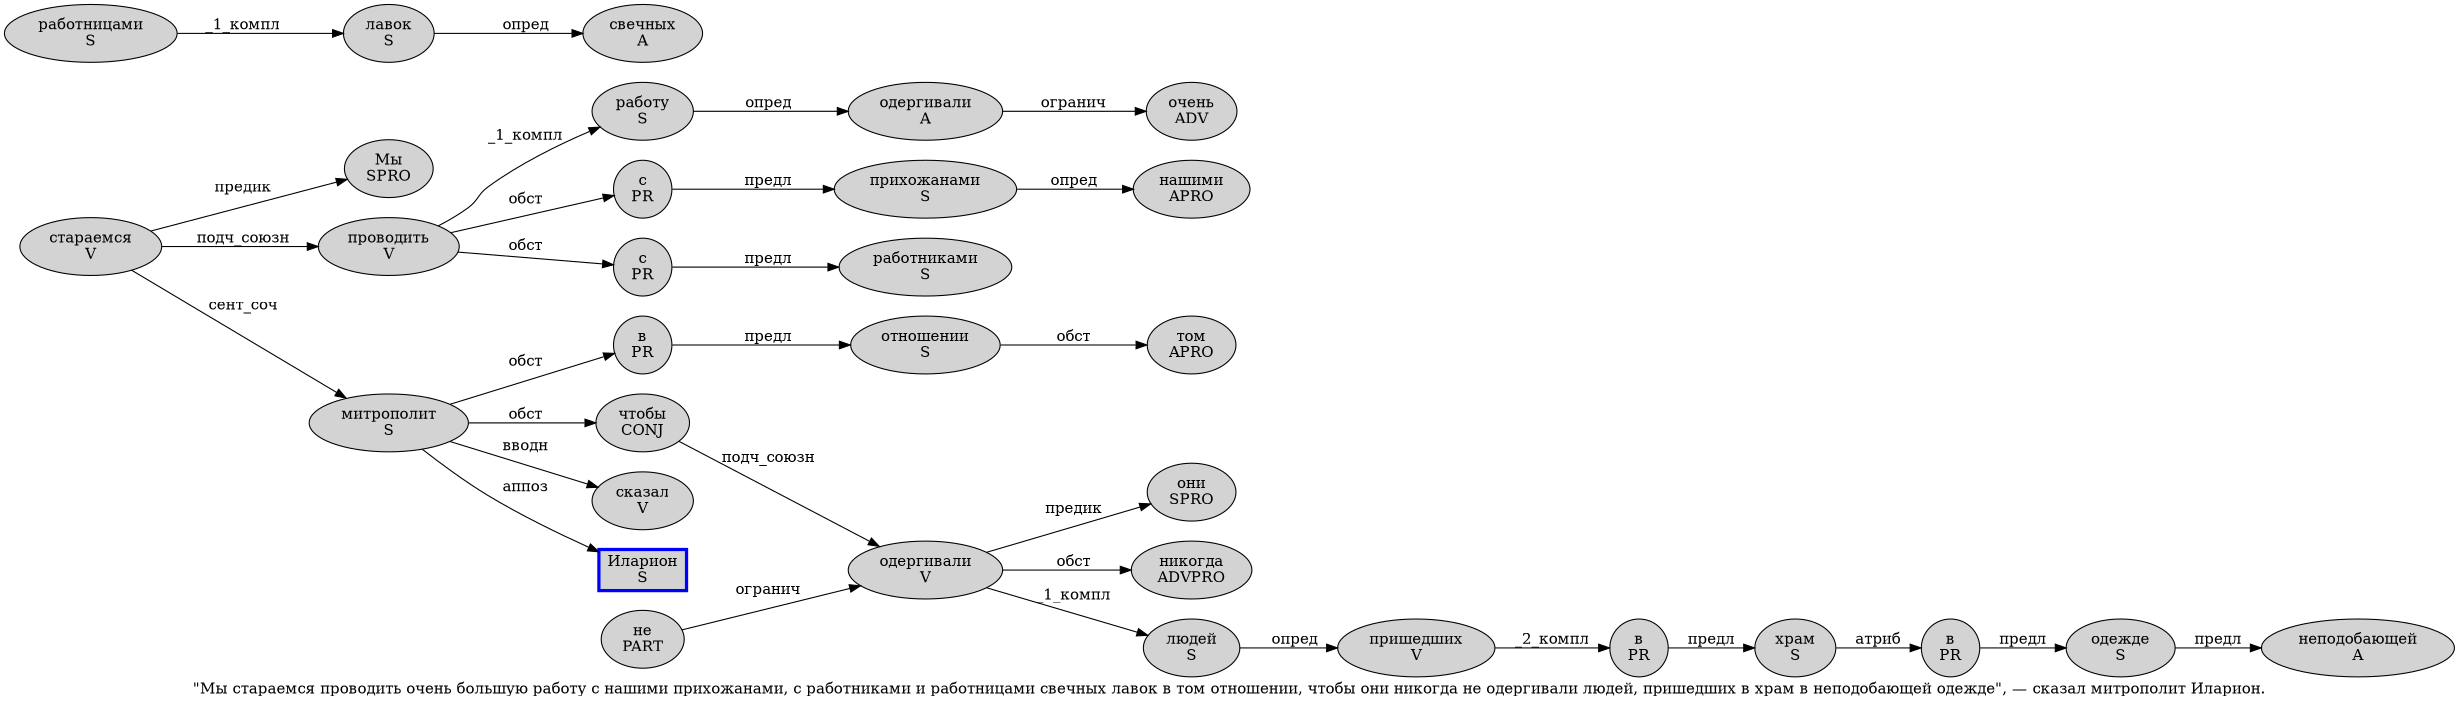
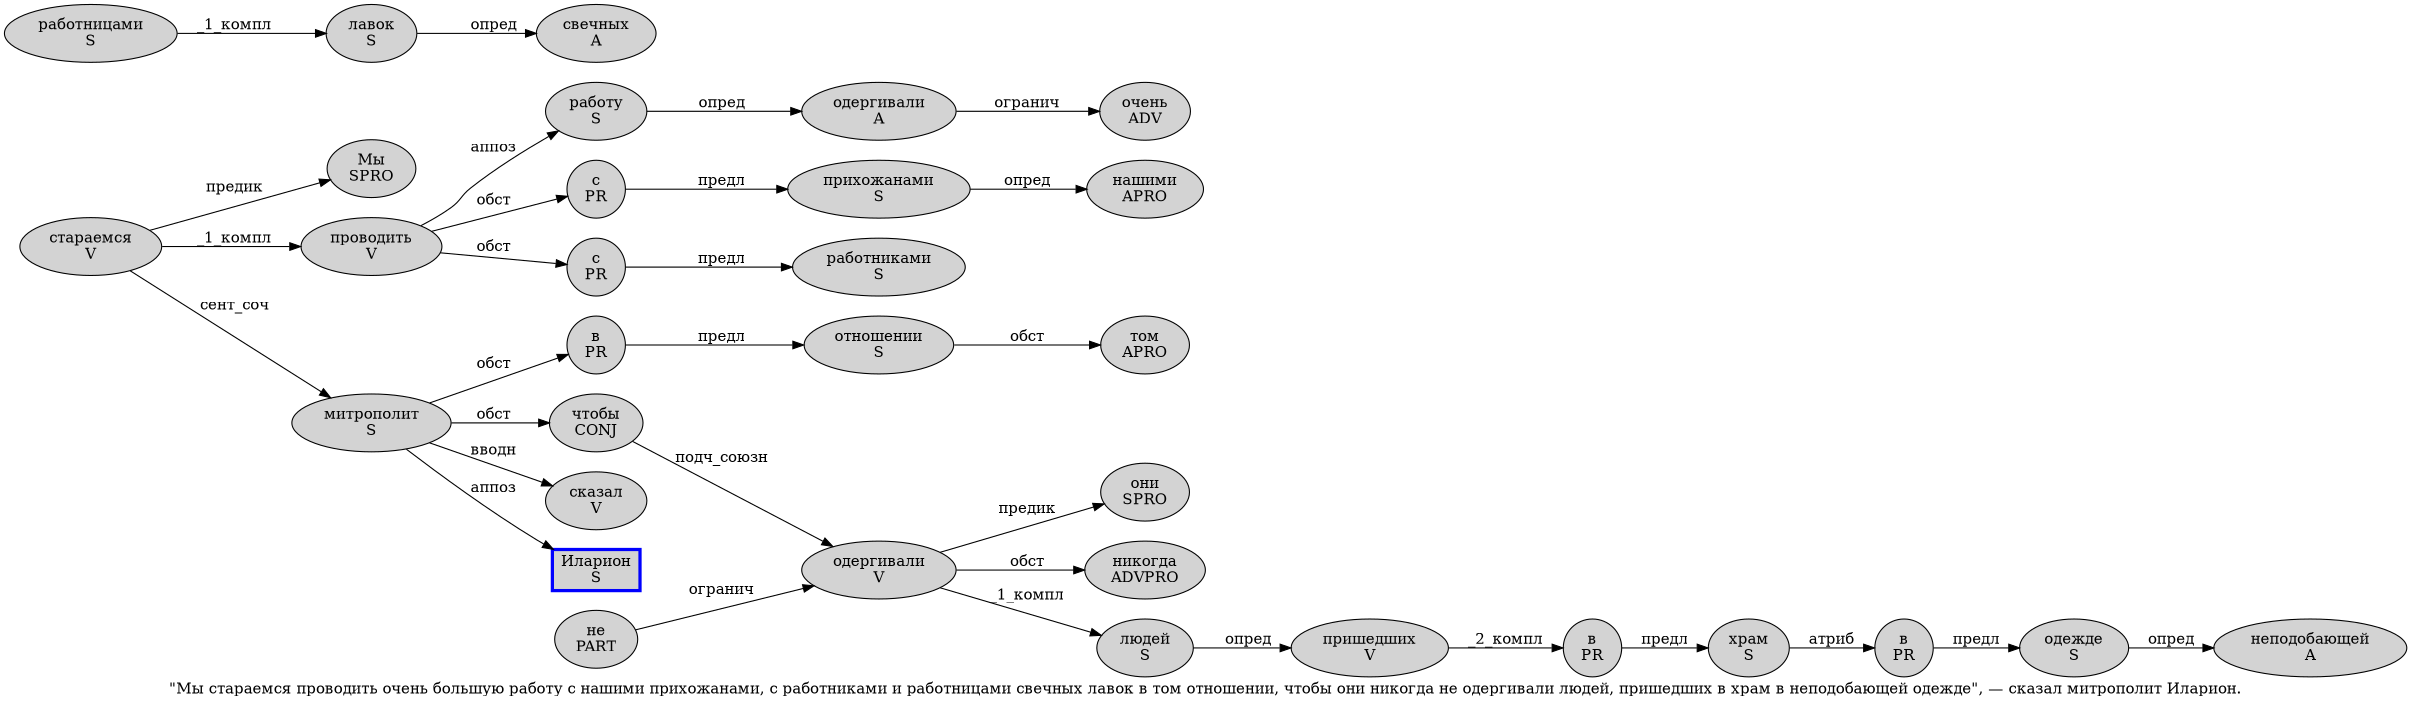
edge "проводить V" -> "работу S": label "_1_компл" -> "аппоз"
edge "стараемся V" -> "проводить V": label "подч_союзн" -> "_1_компл"
edge "одежде S" -> "неподобающей A": label "предл" -> "опред"
